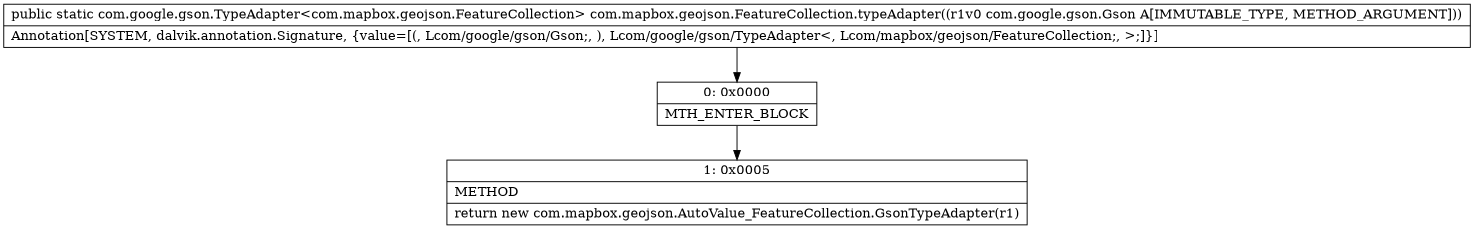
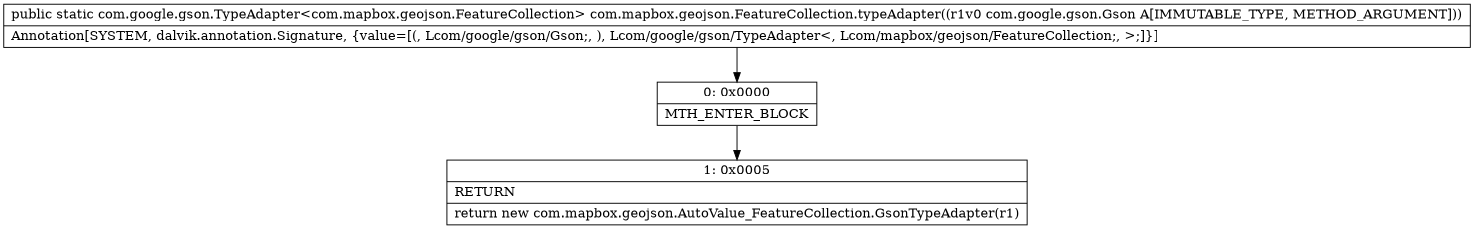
node "1: 0x0005": text "METHOD" -> "RETURN"
